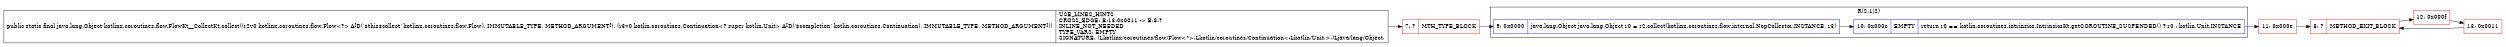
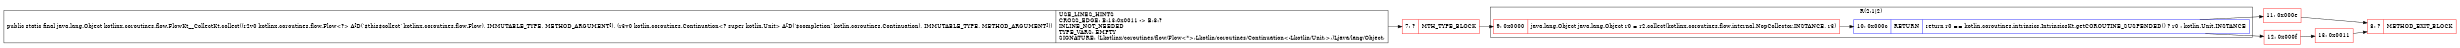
edge "8: ?" -> "12: 0x000f": now "10: 0x000c" -> "12: 0x000f"
node "10: 0x000c": text "EMPTY" -> "RETURN"
node "9: 0x0000": color blue -> red
